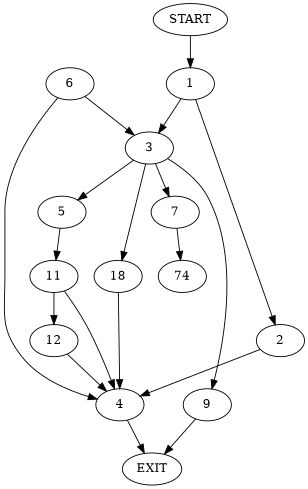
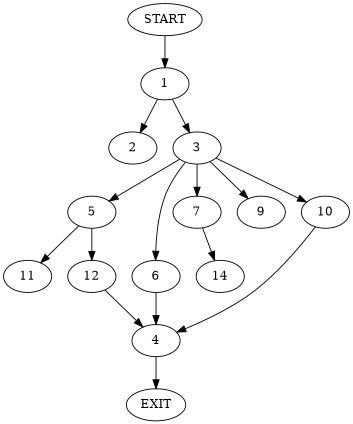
edge "6" -> "3": reversed
node "18": label "18" -> "10"
node "74": label "74" -> "14"
edge "11" -> "12": now "5" -> "12"
edge "11" -> "4": removed
edge "2" -> "4": removed
edge "9" -> "EXIT": removed
